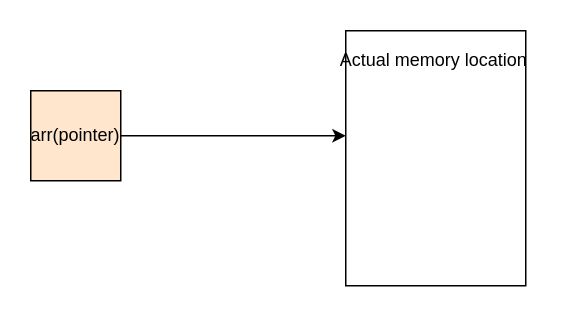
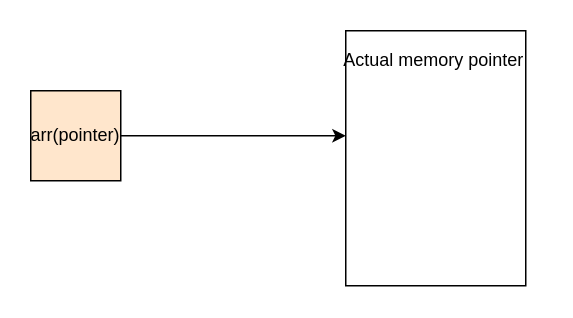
node "Actual memory location": label "Actual memory location" -> "Actual memory pointer"
